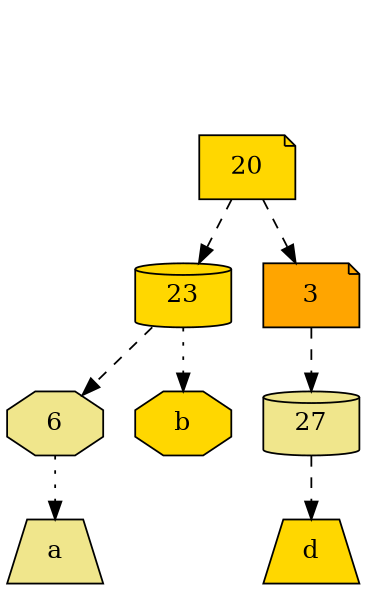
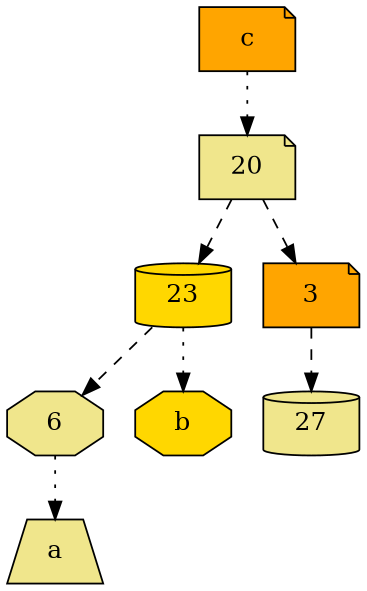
node "c": added
node "20": fillcolor gold -> khaki
node "d": removed
